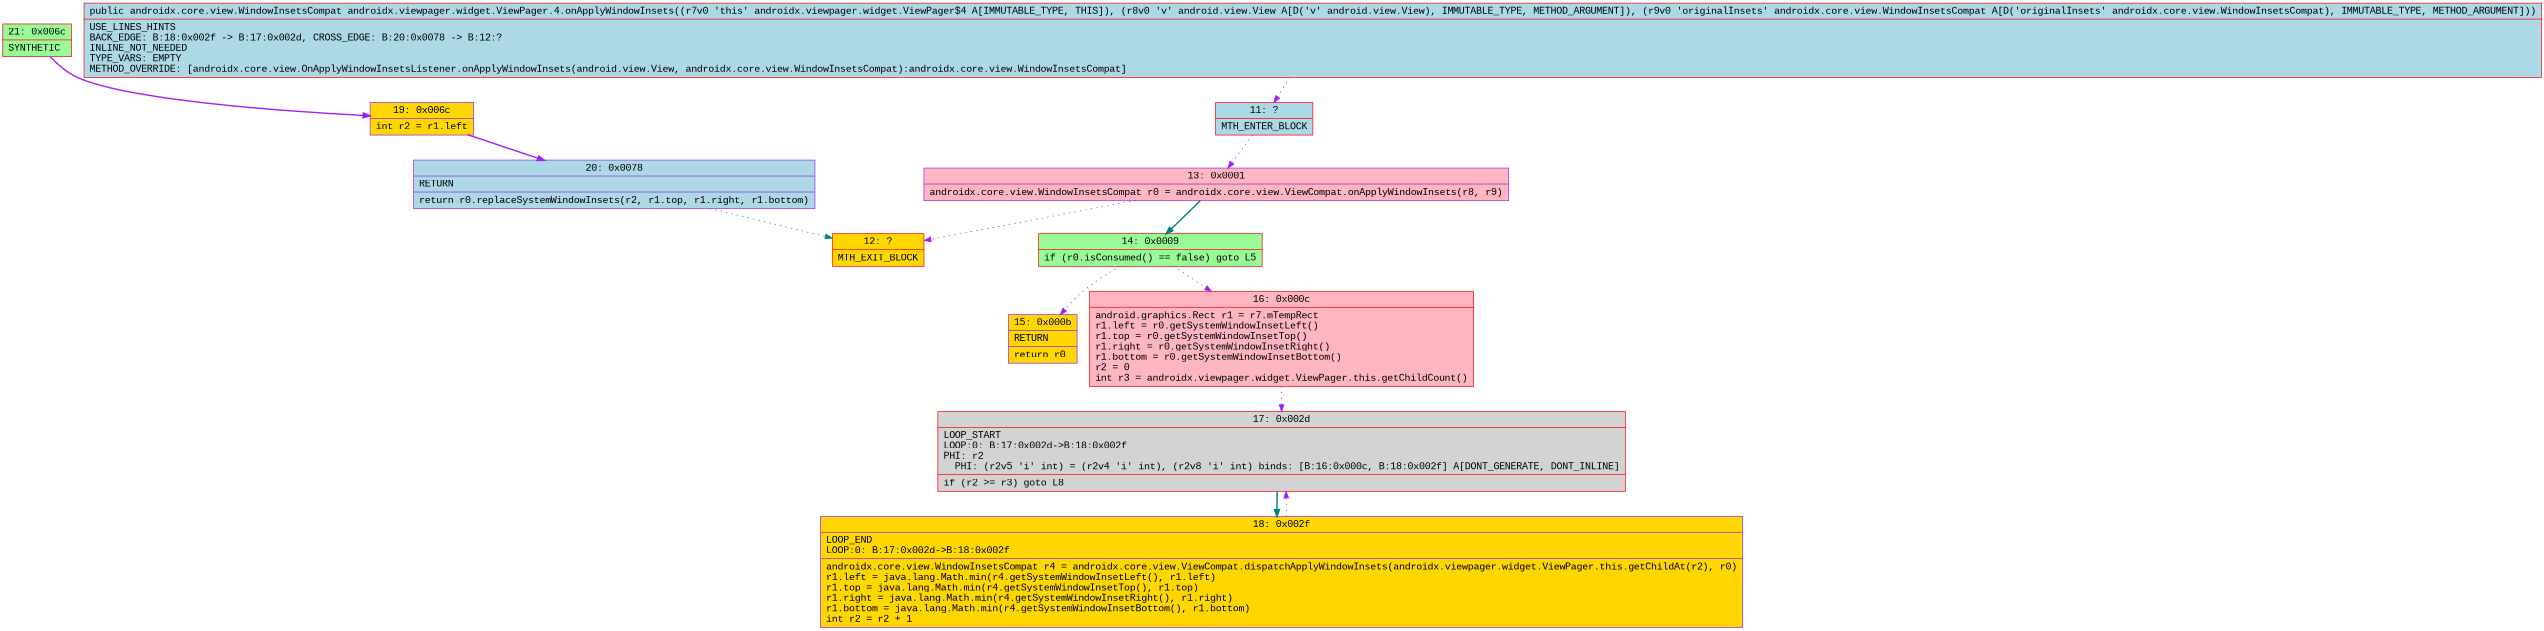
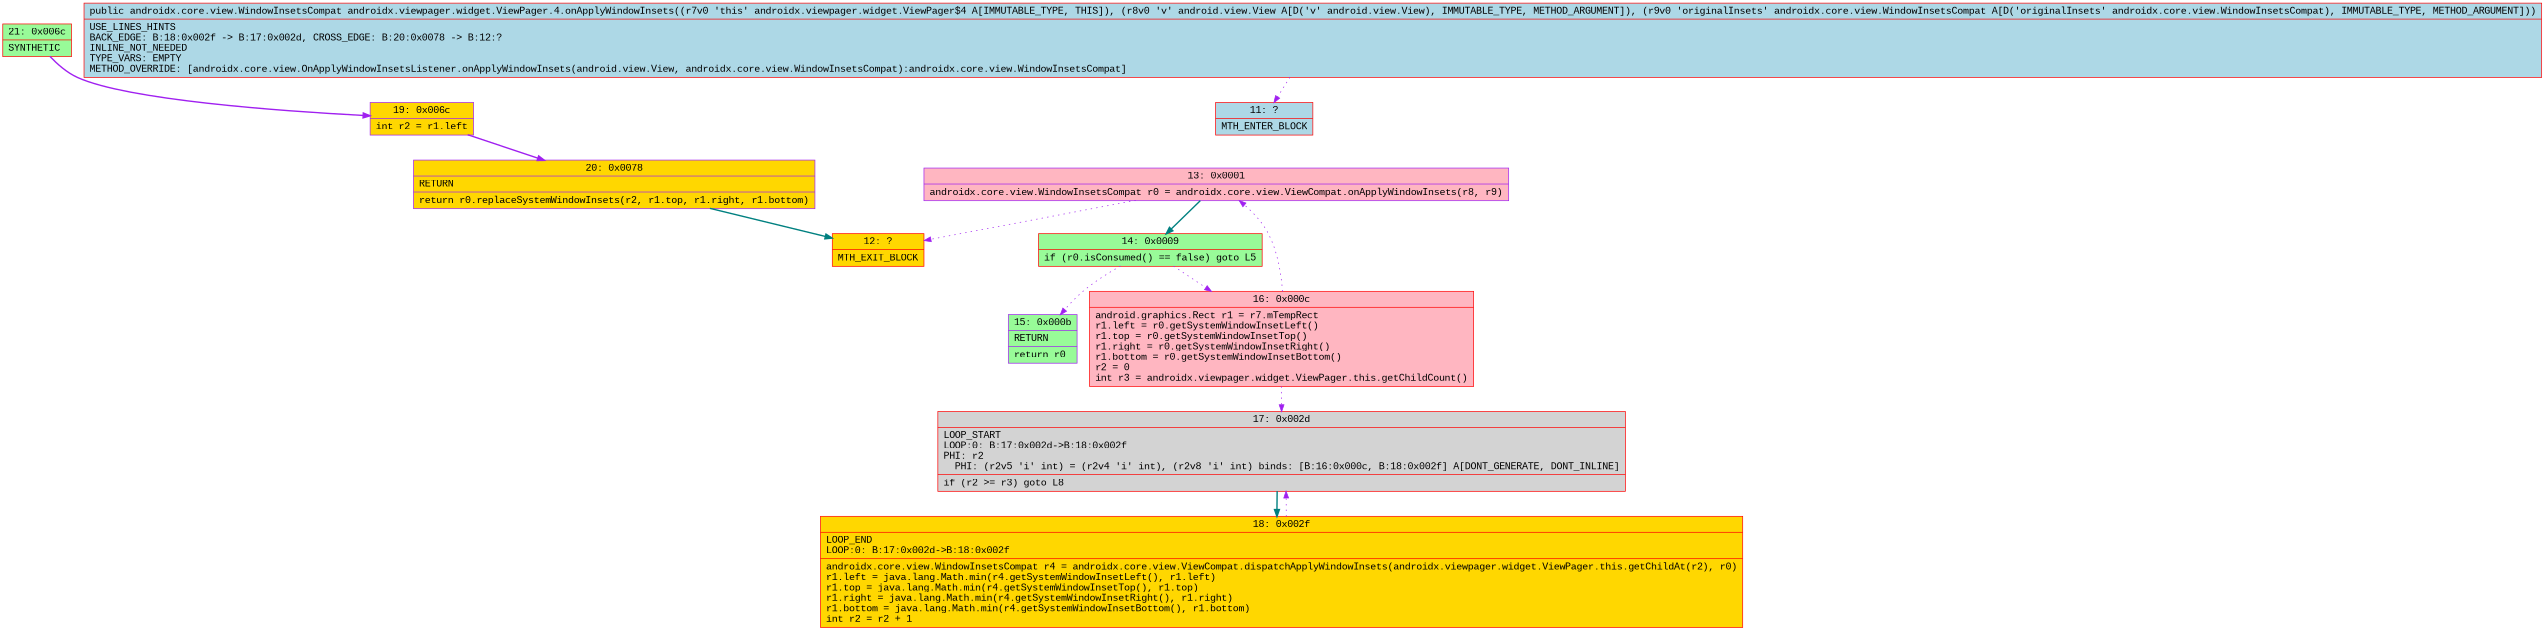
edge "11: ?" -> "13: 0x0001": now "16: 0x000c" -> "13: 0x0001"
node "20: 0x0078": fillcolor lightblue -> gold
edge "20: 0x0078" -> "12: ?": style dotted -> bold
node "15: 0x000b": fillcolor gold -> palegreen
node "18: 0x002f": color purple -> red
